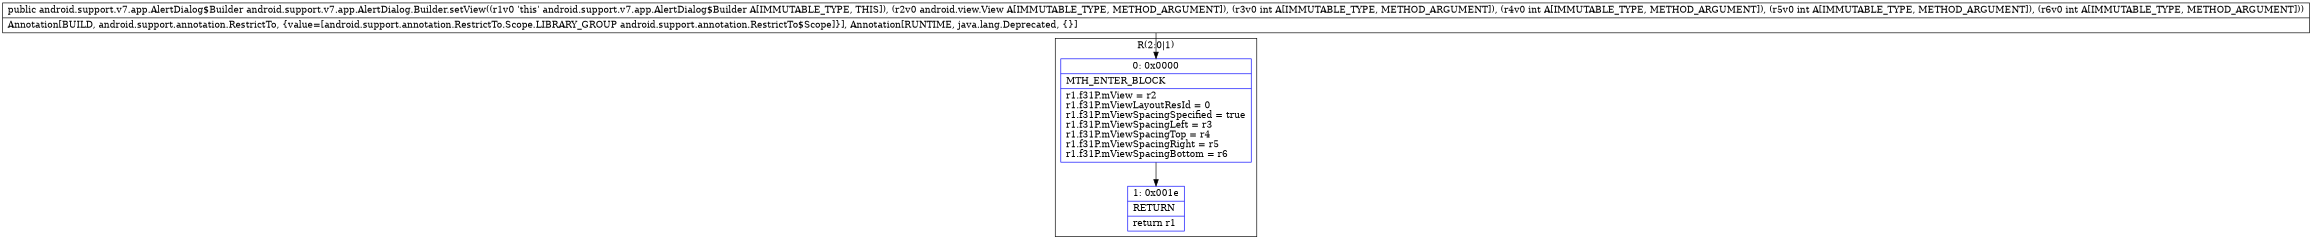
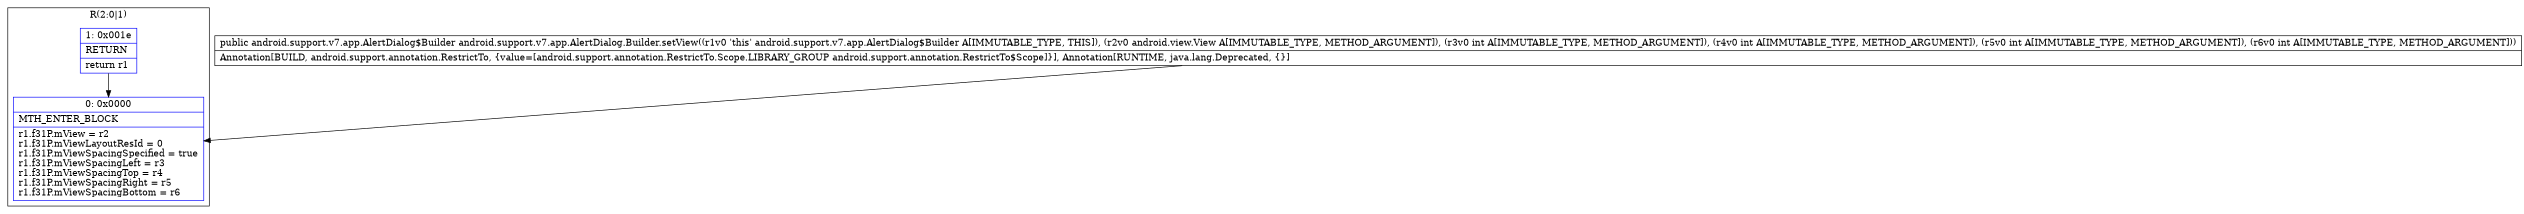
edge "0: 0x0000" -> "1: 0x001e": reversed
